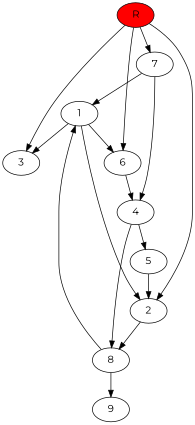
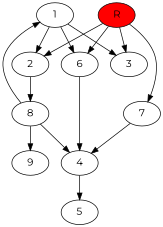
edge "7" -> "1": removed
edge "4" -> "8": reversed
edge "5" -> "2": removed
